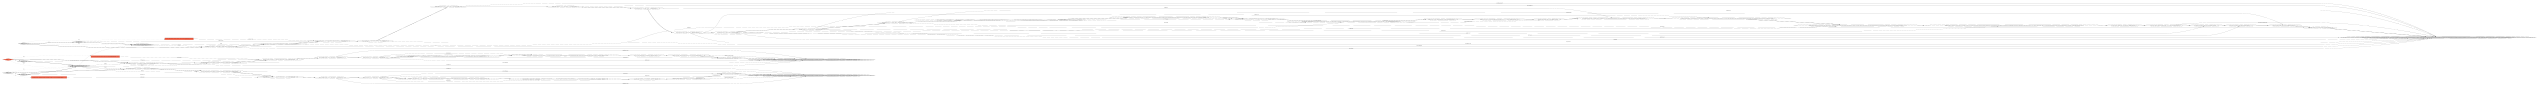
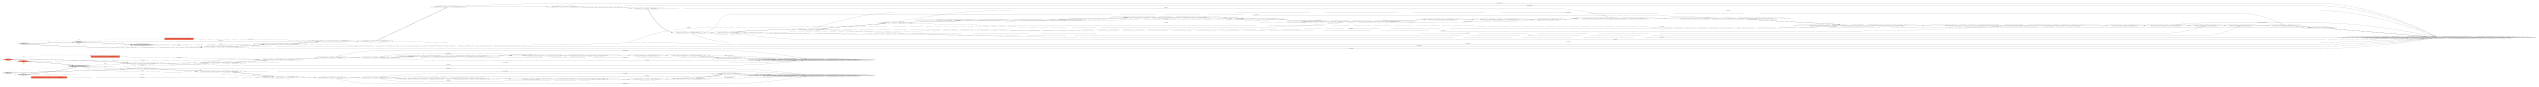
node "toString['1', '0', '0']": fillcolor lightgray -> tomato
